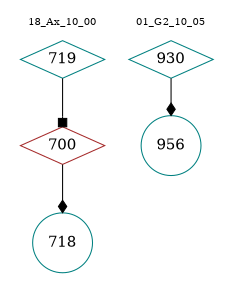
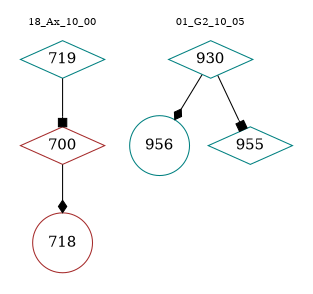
node "955": added
node "718": color teal -> brown
